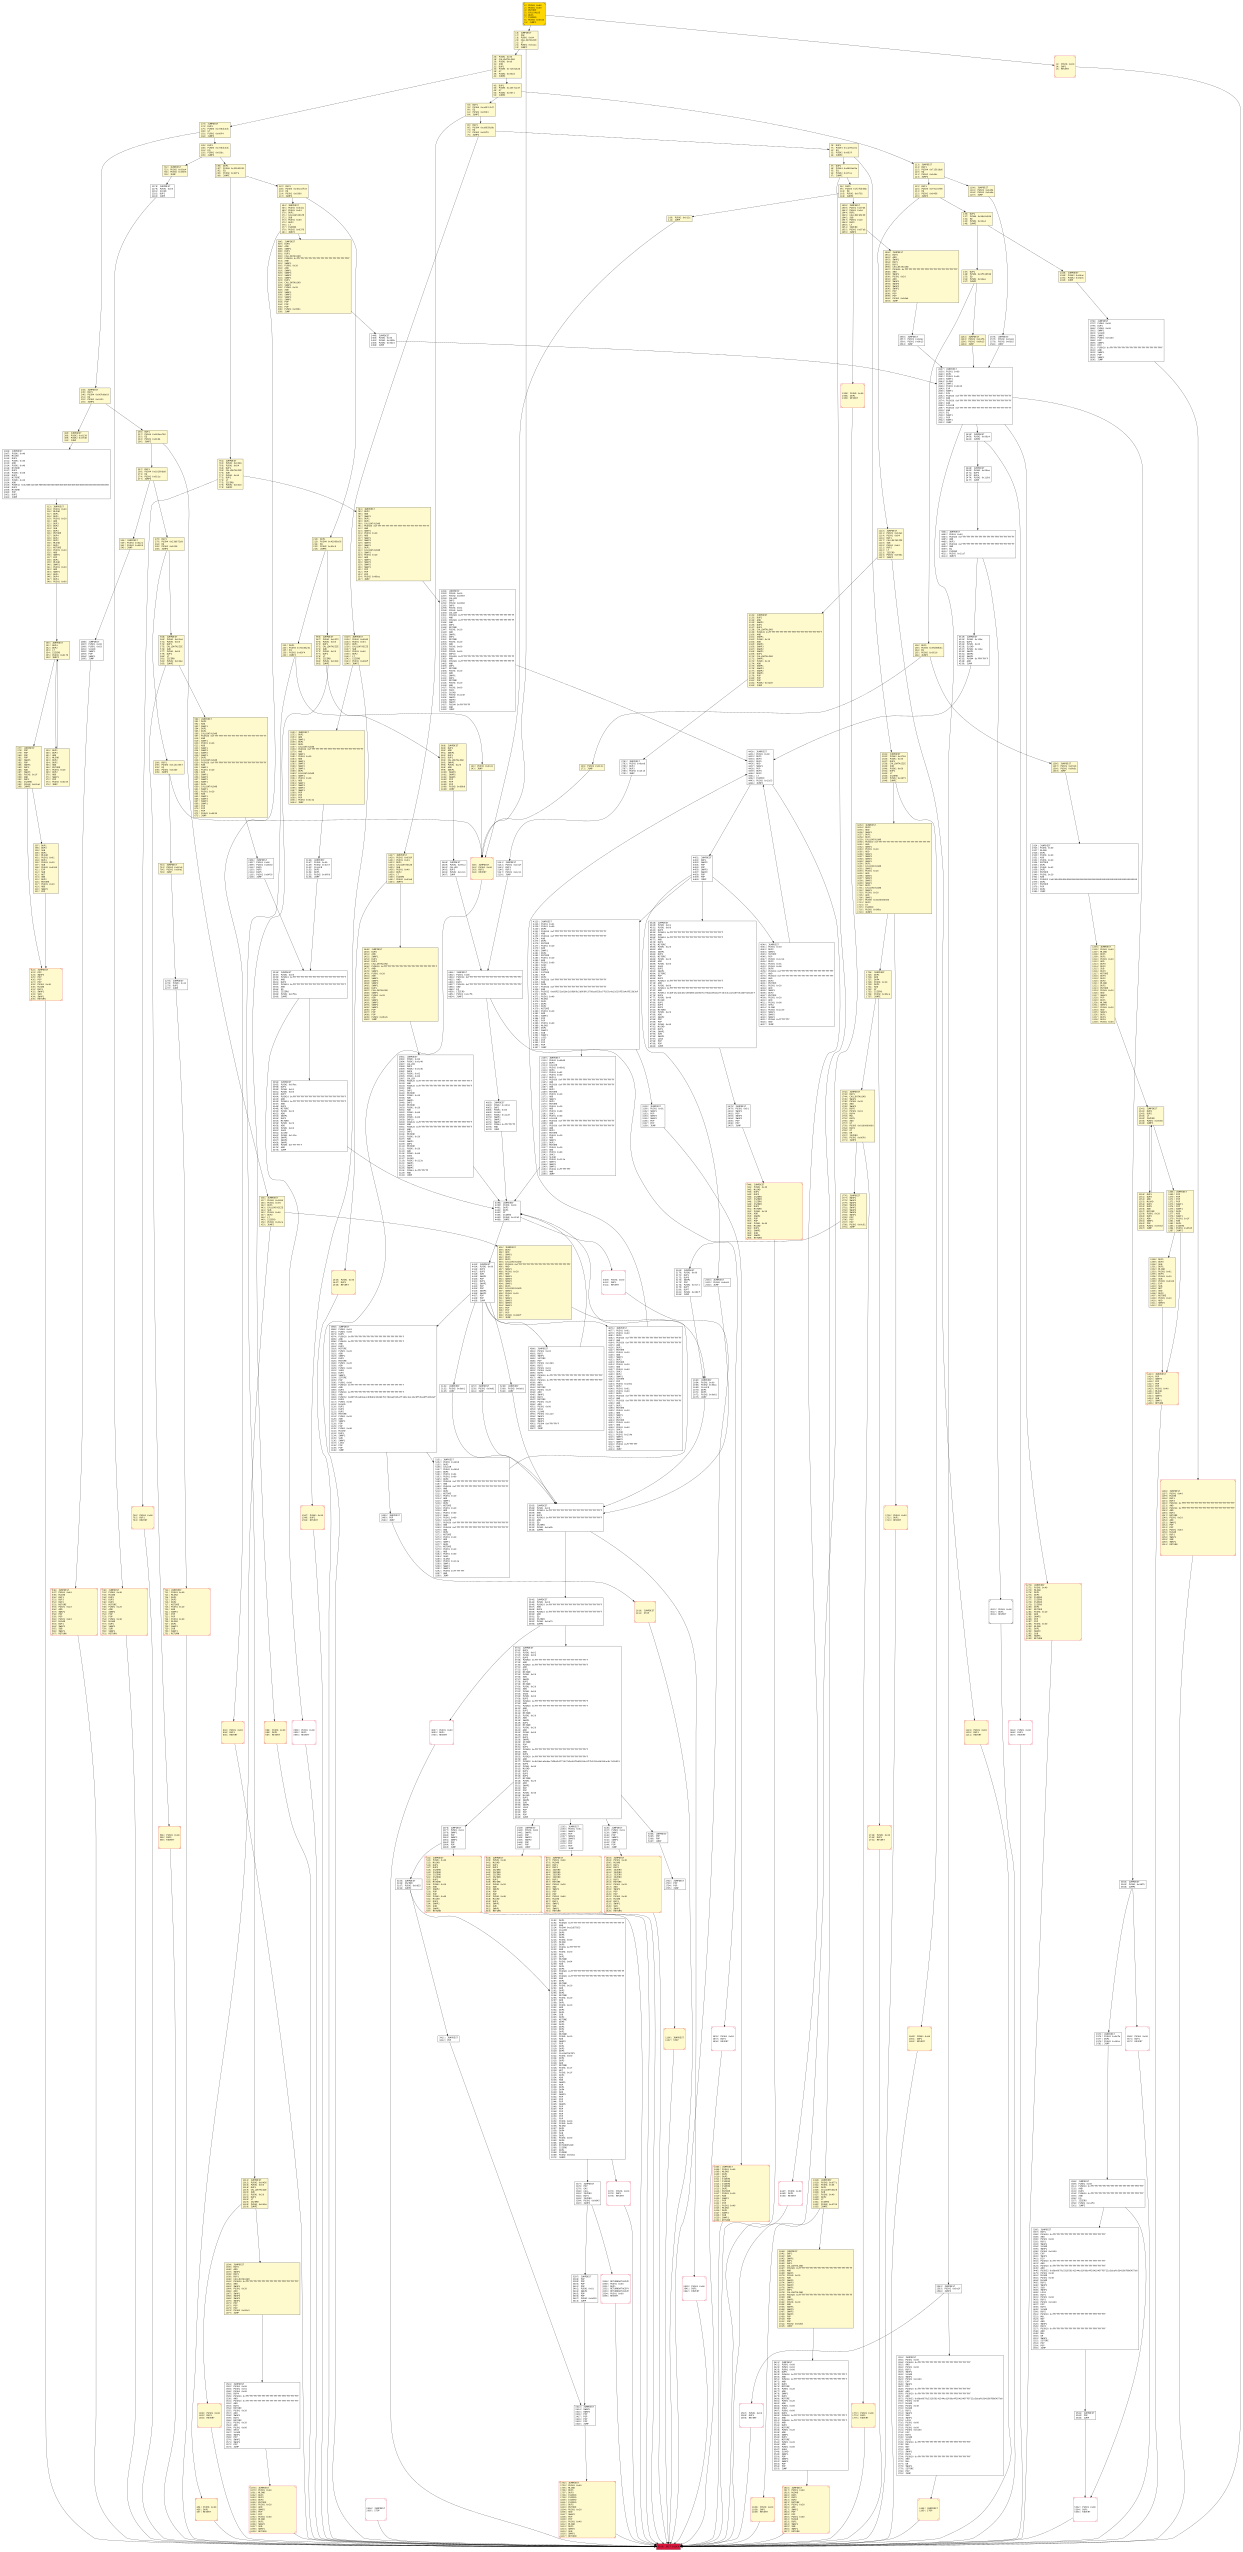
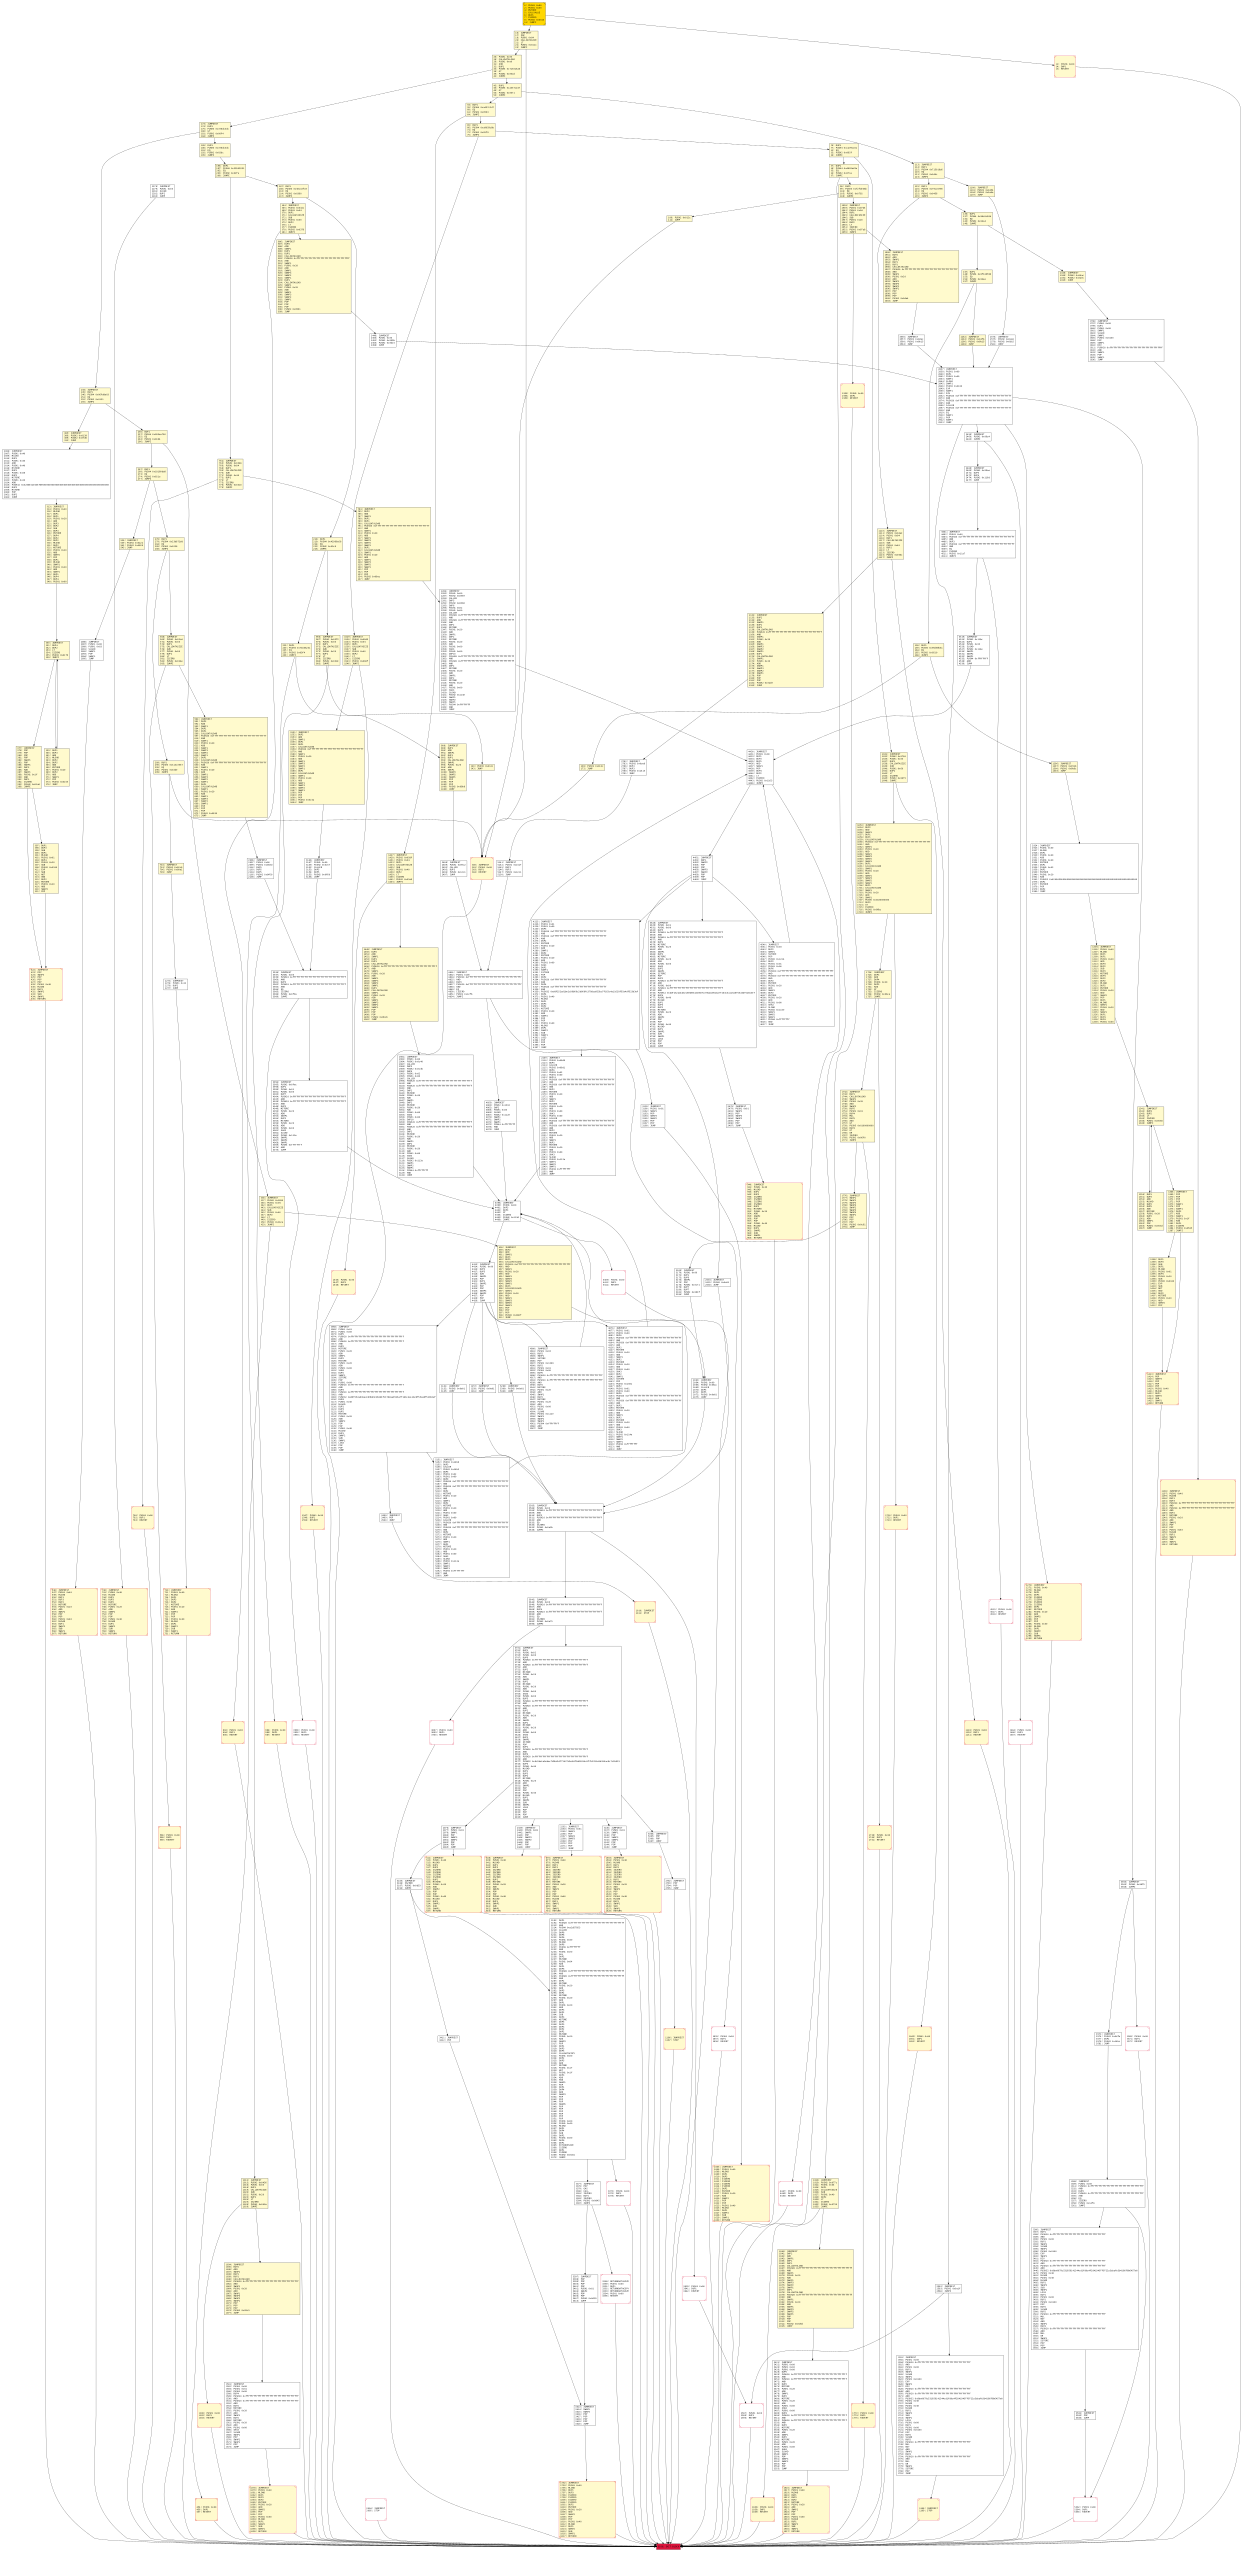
node "732: JUMPDEST 733: PUSH2 0x02e4 736: PUSH2 0x08e6 739: JUMP": removed
node "4515: PUSH1 0x00 4517: DUP1 4518: REVERT": color black -> crimson
edge "3639: PUSH1 0x00 3641: DUP1 3642: REVERT" -> "5556: EXIT BLOCK": now "3639: PUSH1 0x00 3641: DUP1 3642: REVERT" -> "2587: PUSH1 0x00 2589: DUP1 2590: REVERT"
